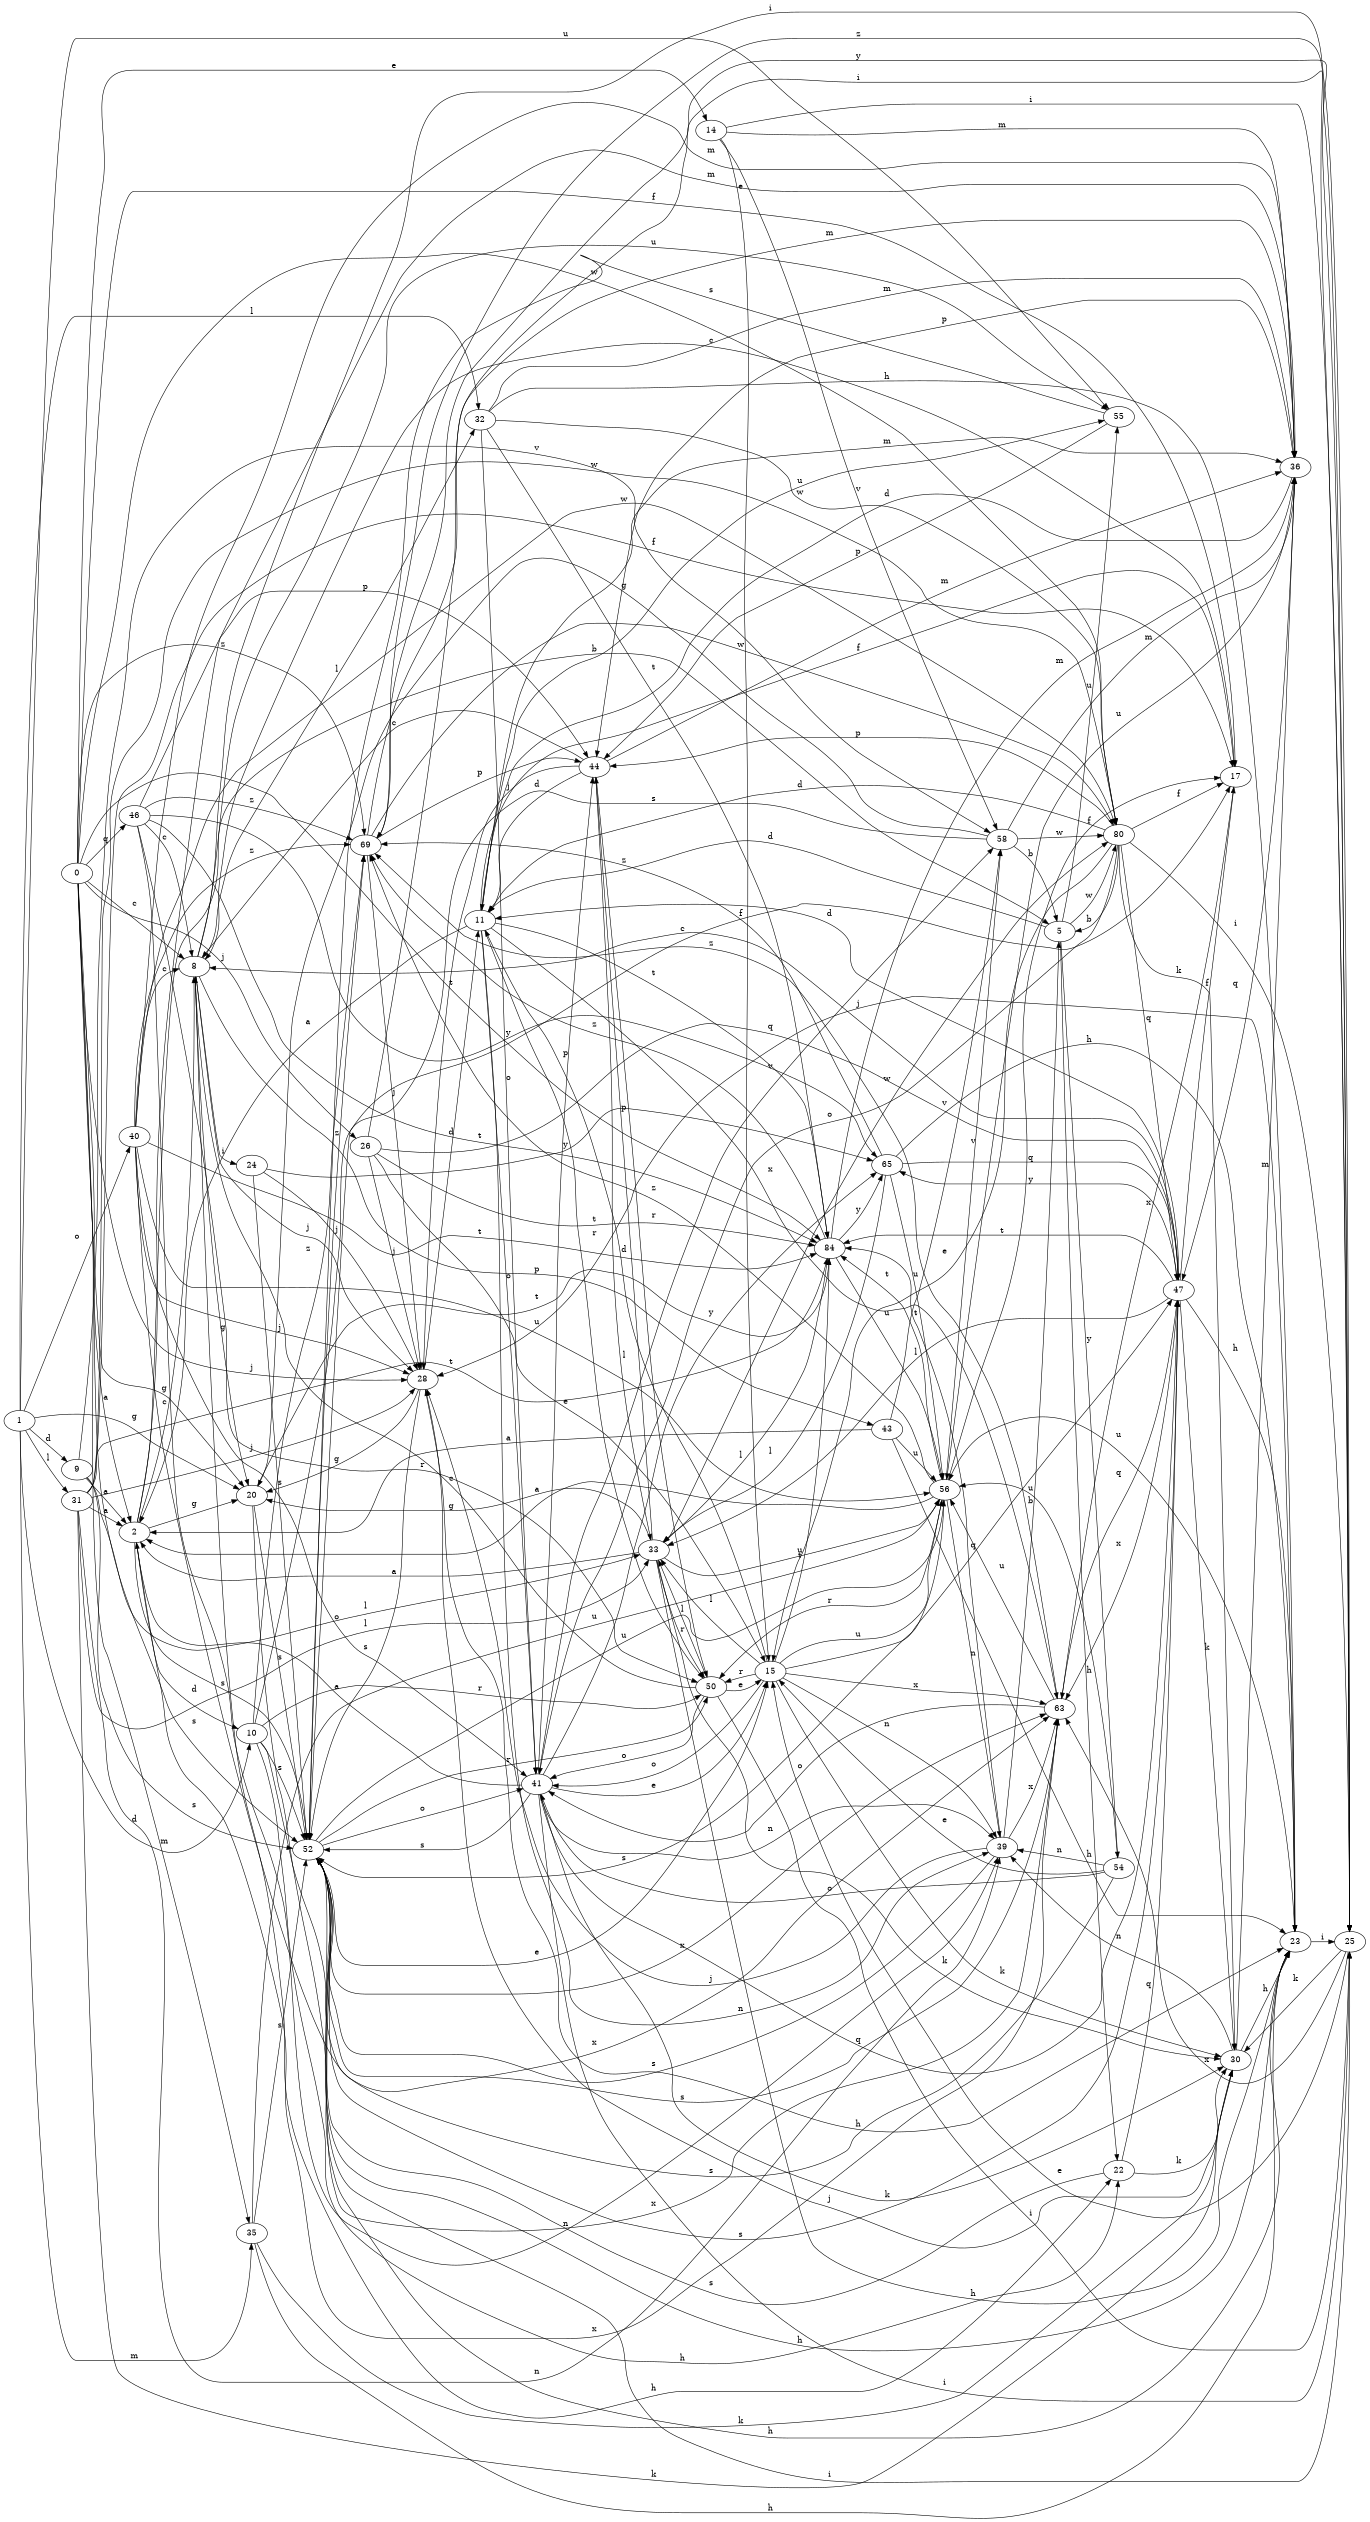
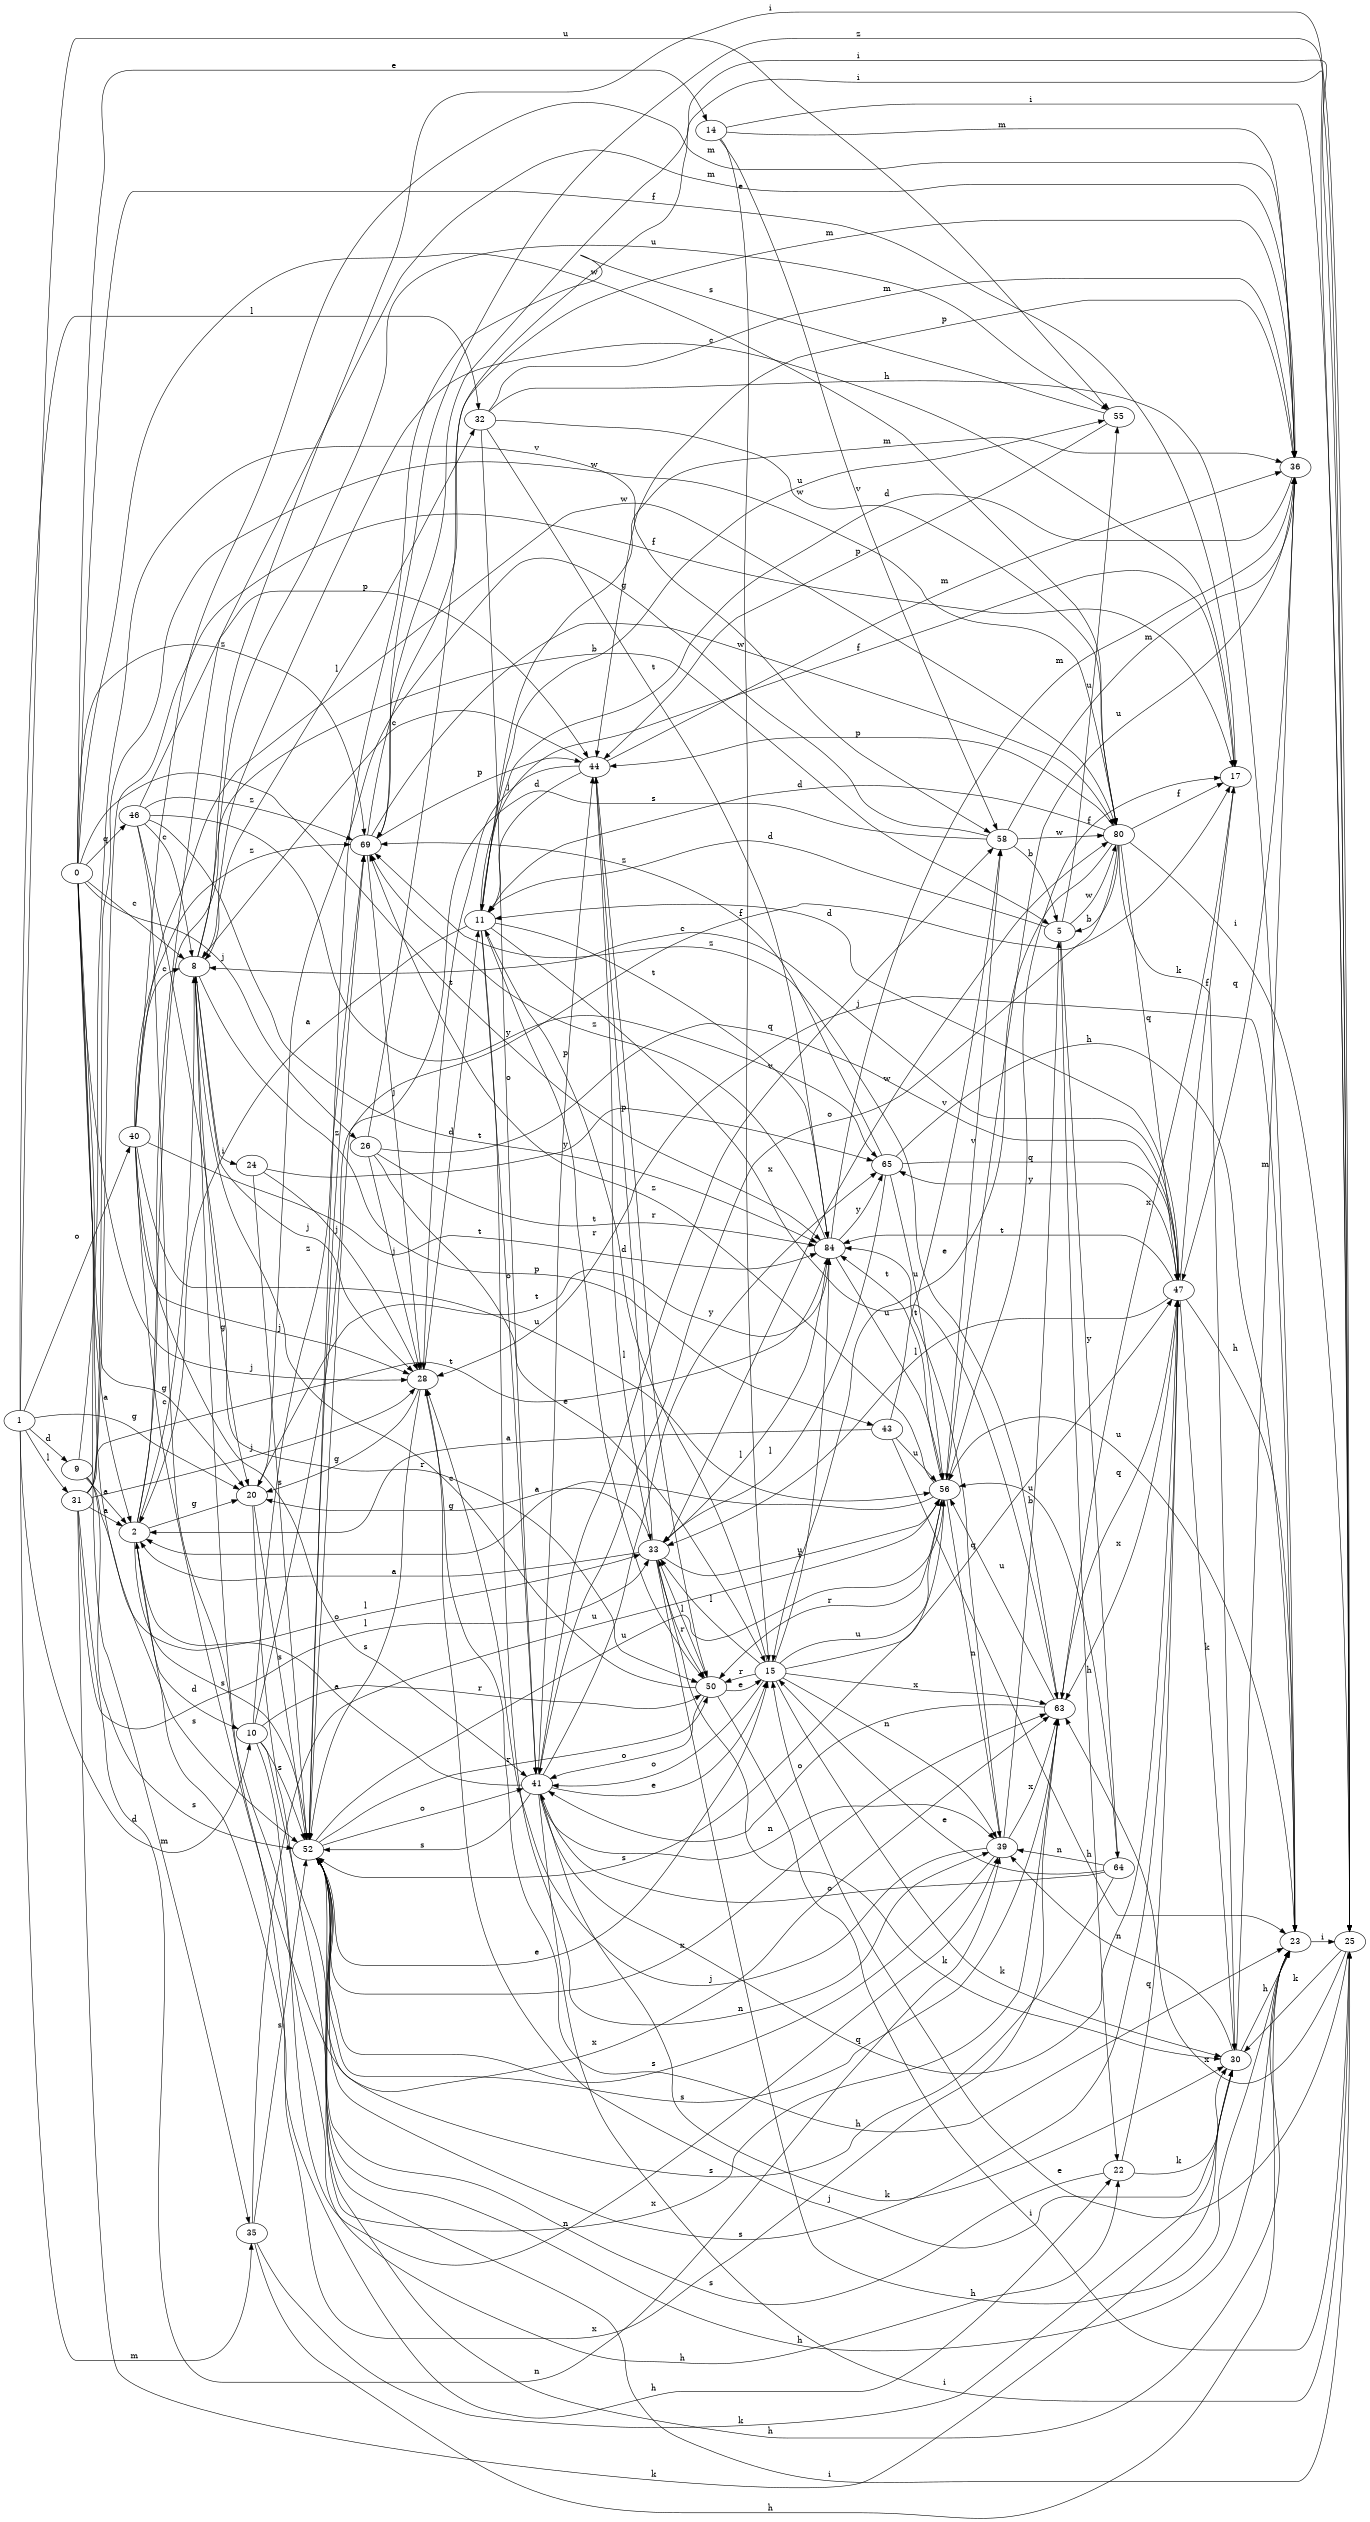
edge "69" -> "25": label "y" -> "i"
node "54": label "54" -> "64"
